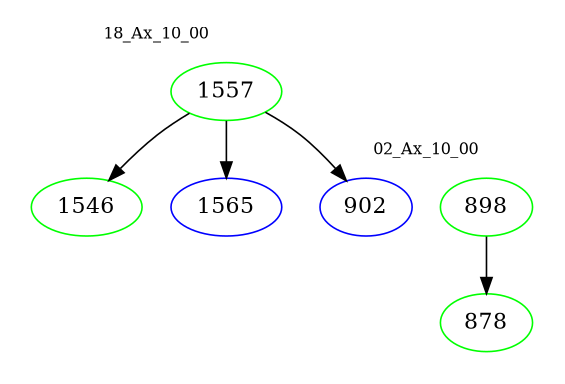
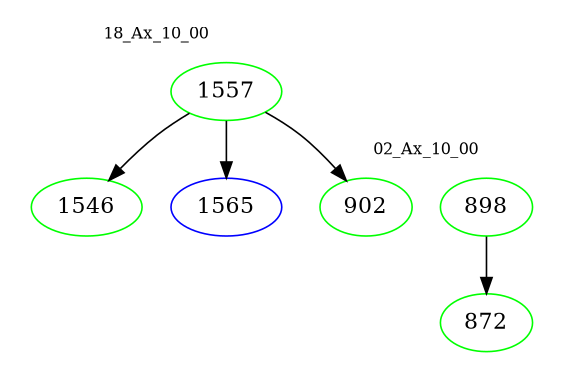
node "902": color blue -> green
node "878": label "878" -> "872"
